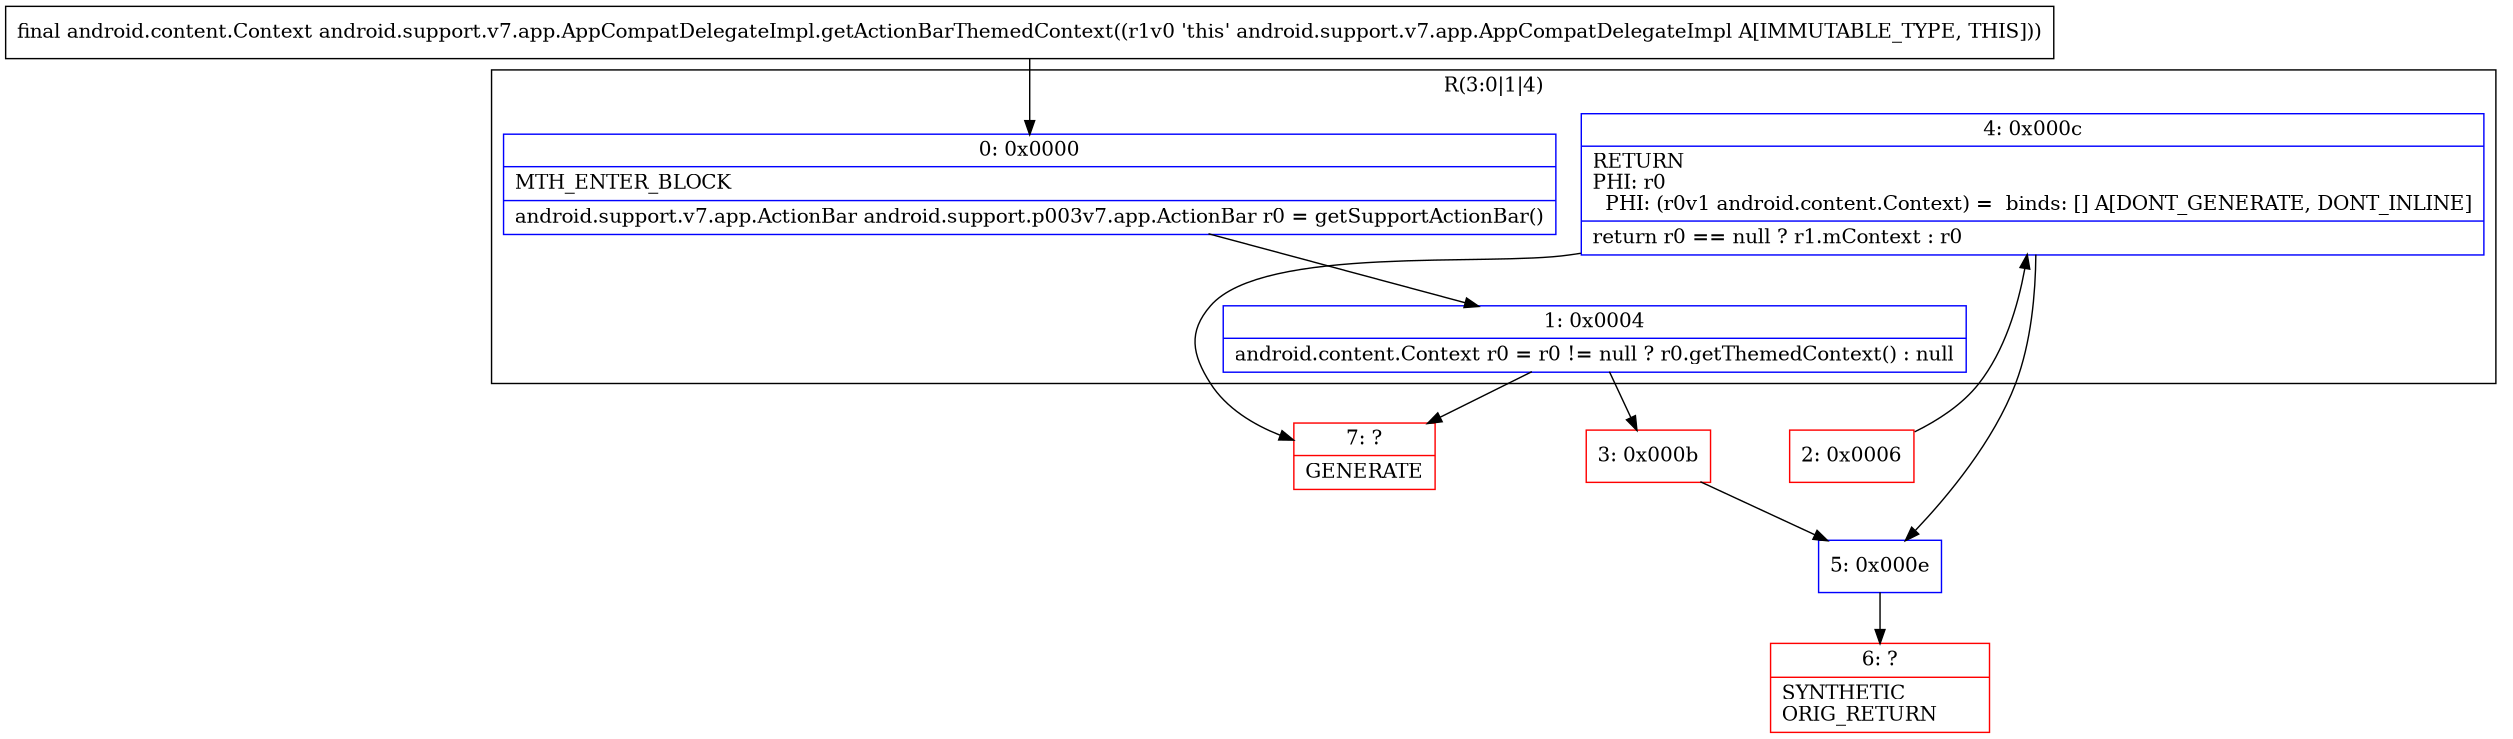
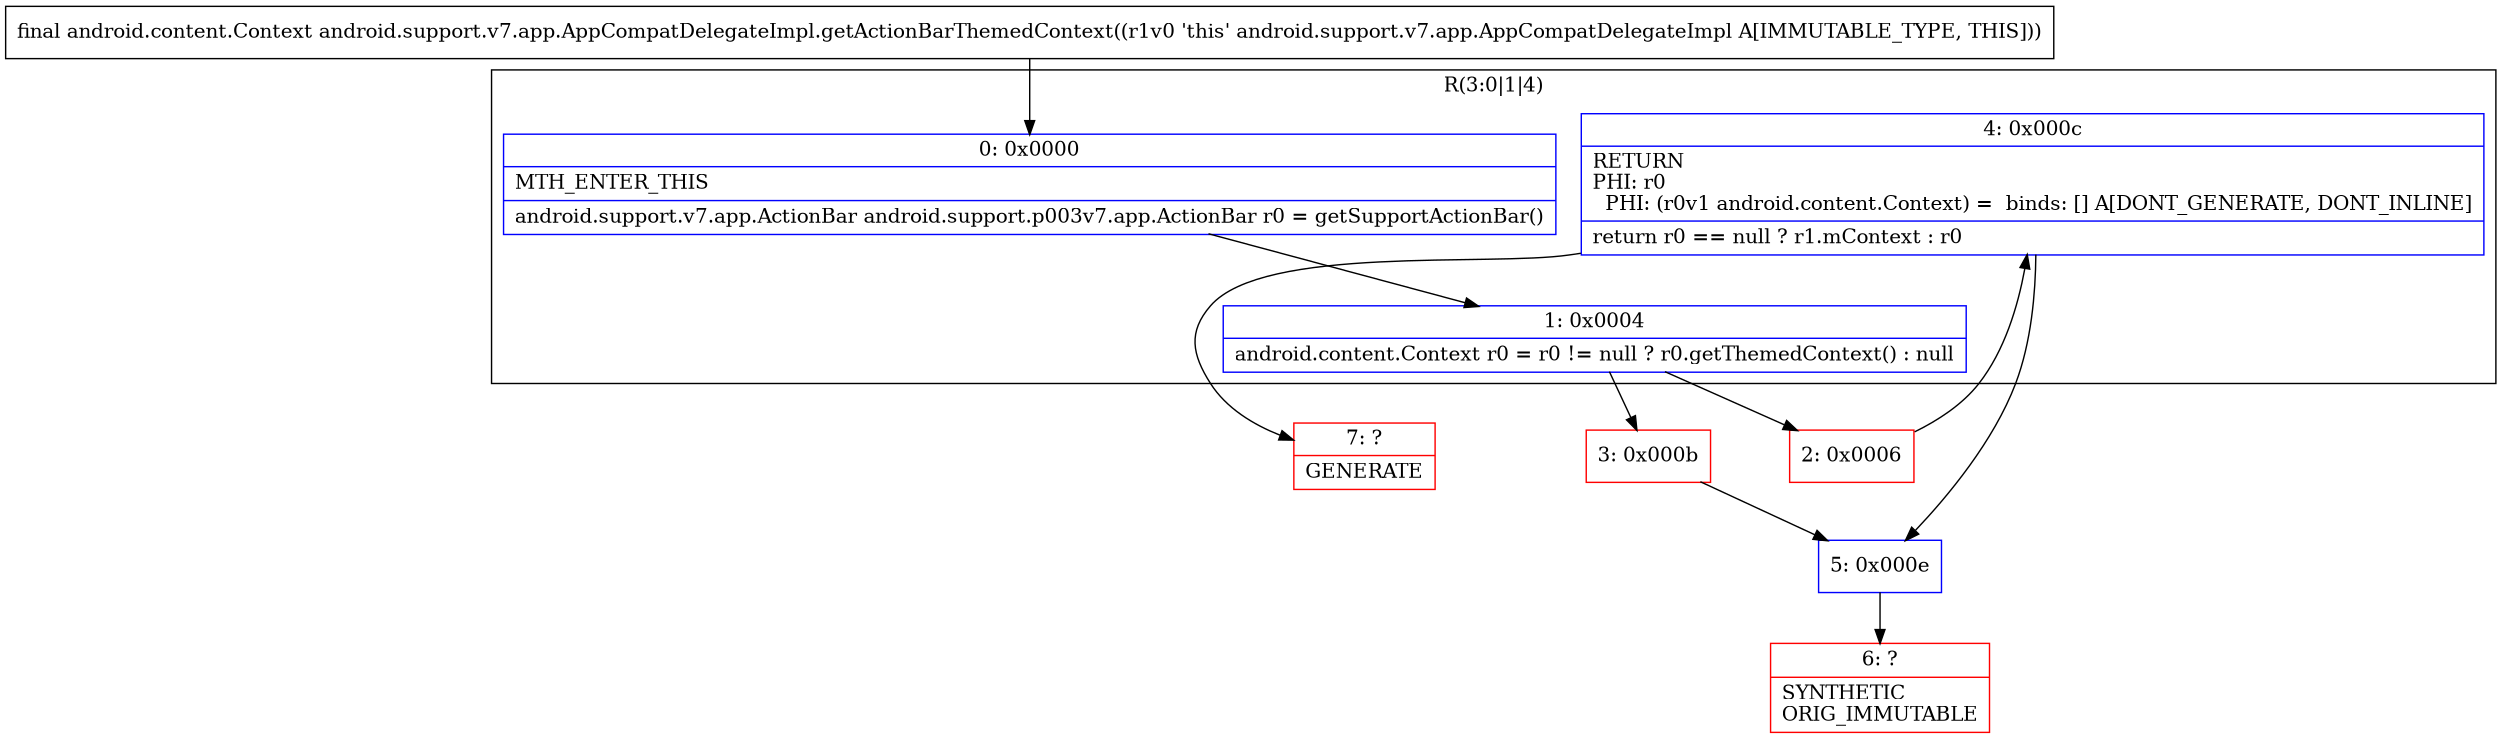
node "0: 0x0000": text "MTH_ENTER_BLOCK" -> "MTH_ENTER_THIS"
edge "1: 0x0004" -> "7: ?": now "1: 0x0004" -> "2: 0x0006"
node "6: ?": text "ORIG_RETURN" -> "ORIG_IMMUTABLE"
